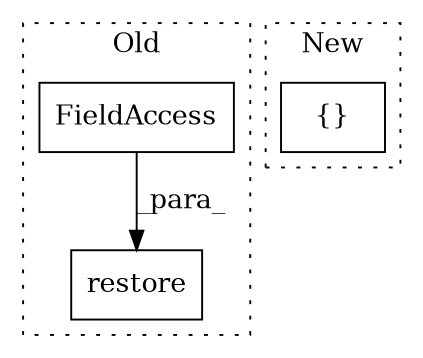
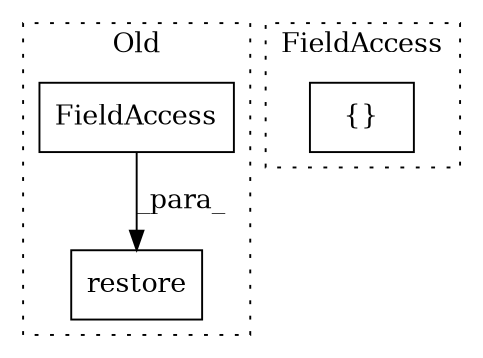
cluster "New": label "New" -> "FieldAccess"
